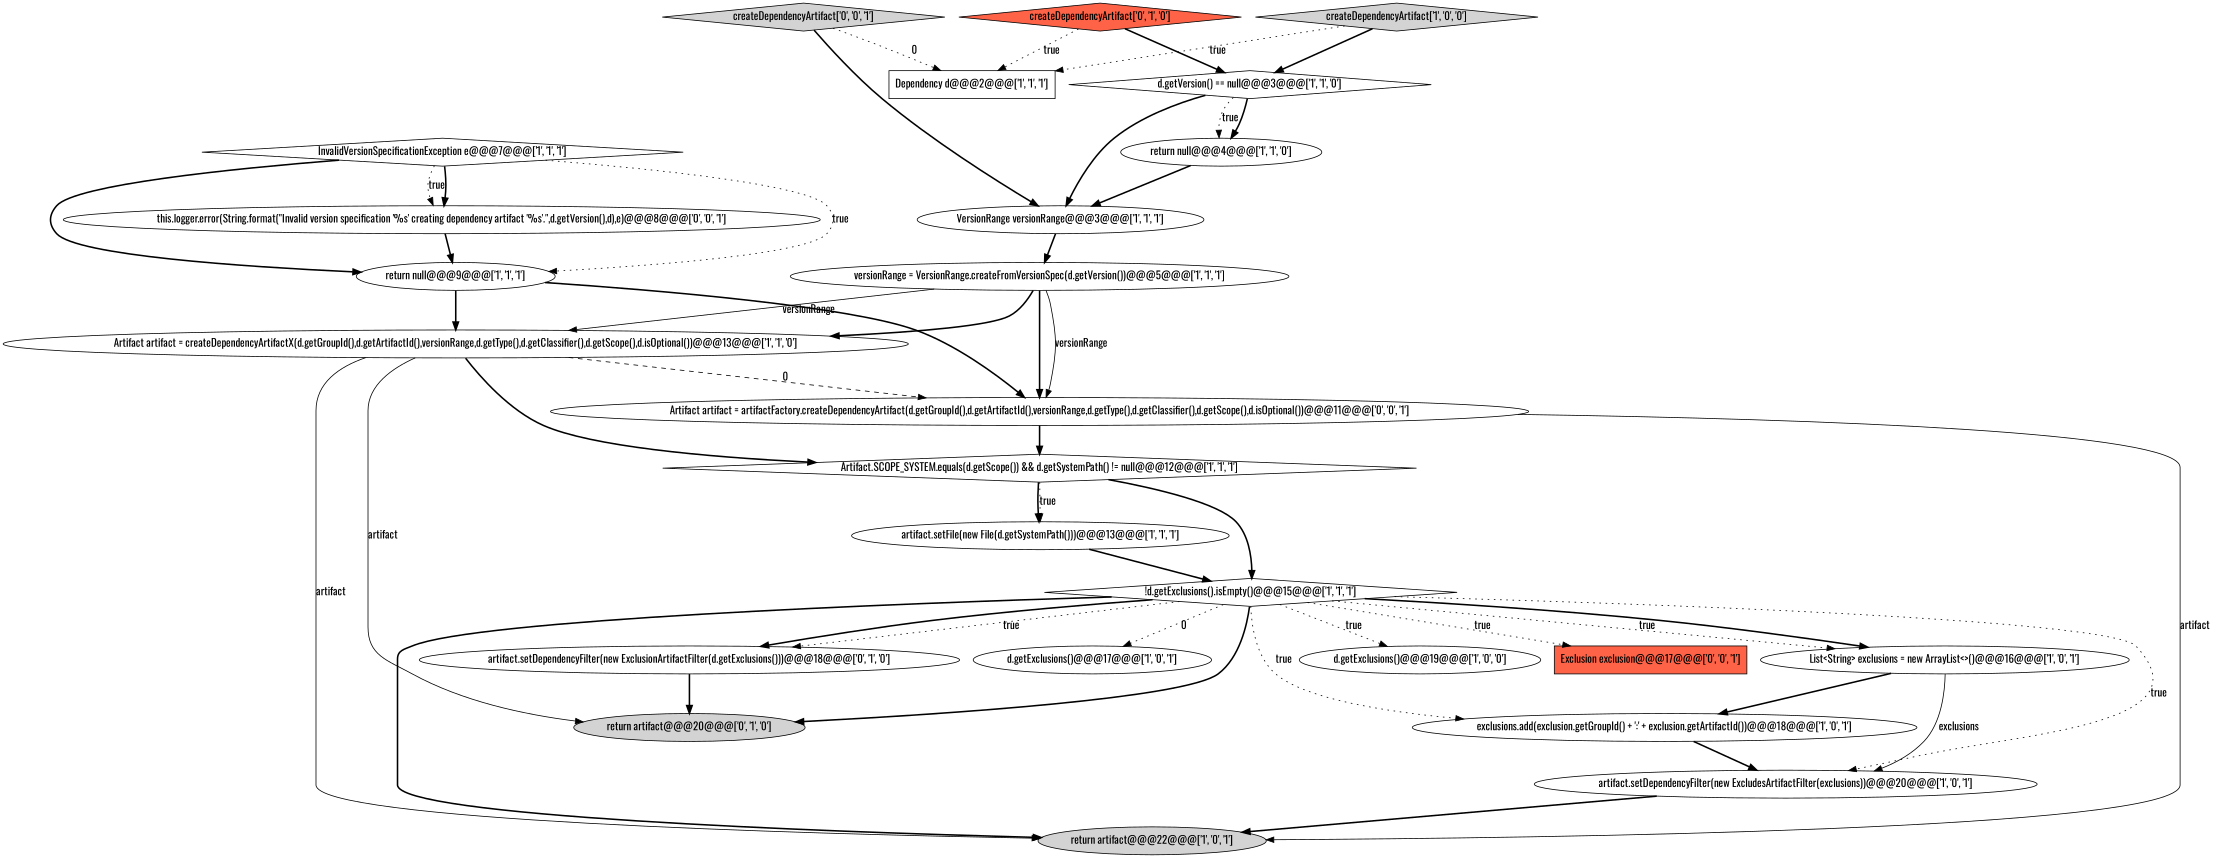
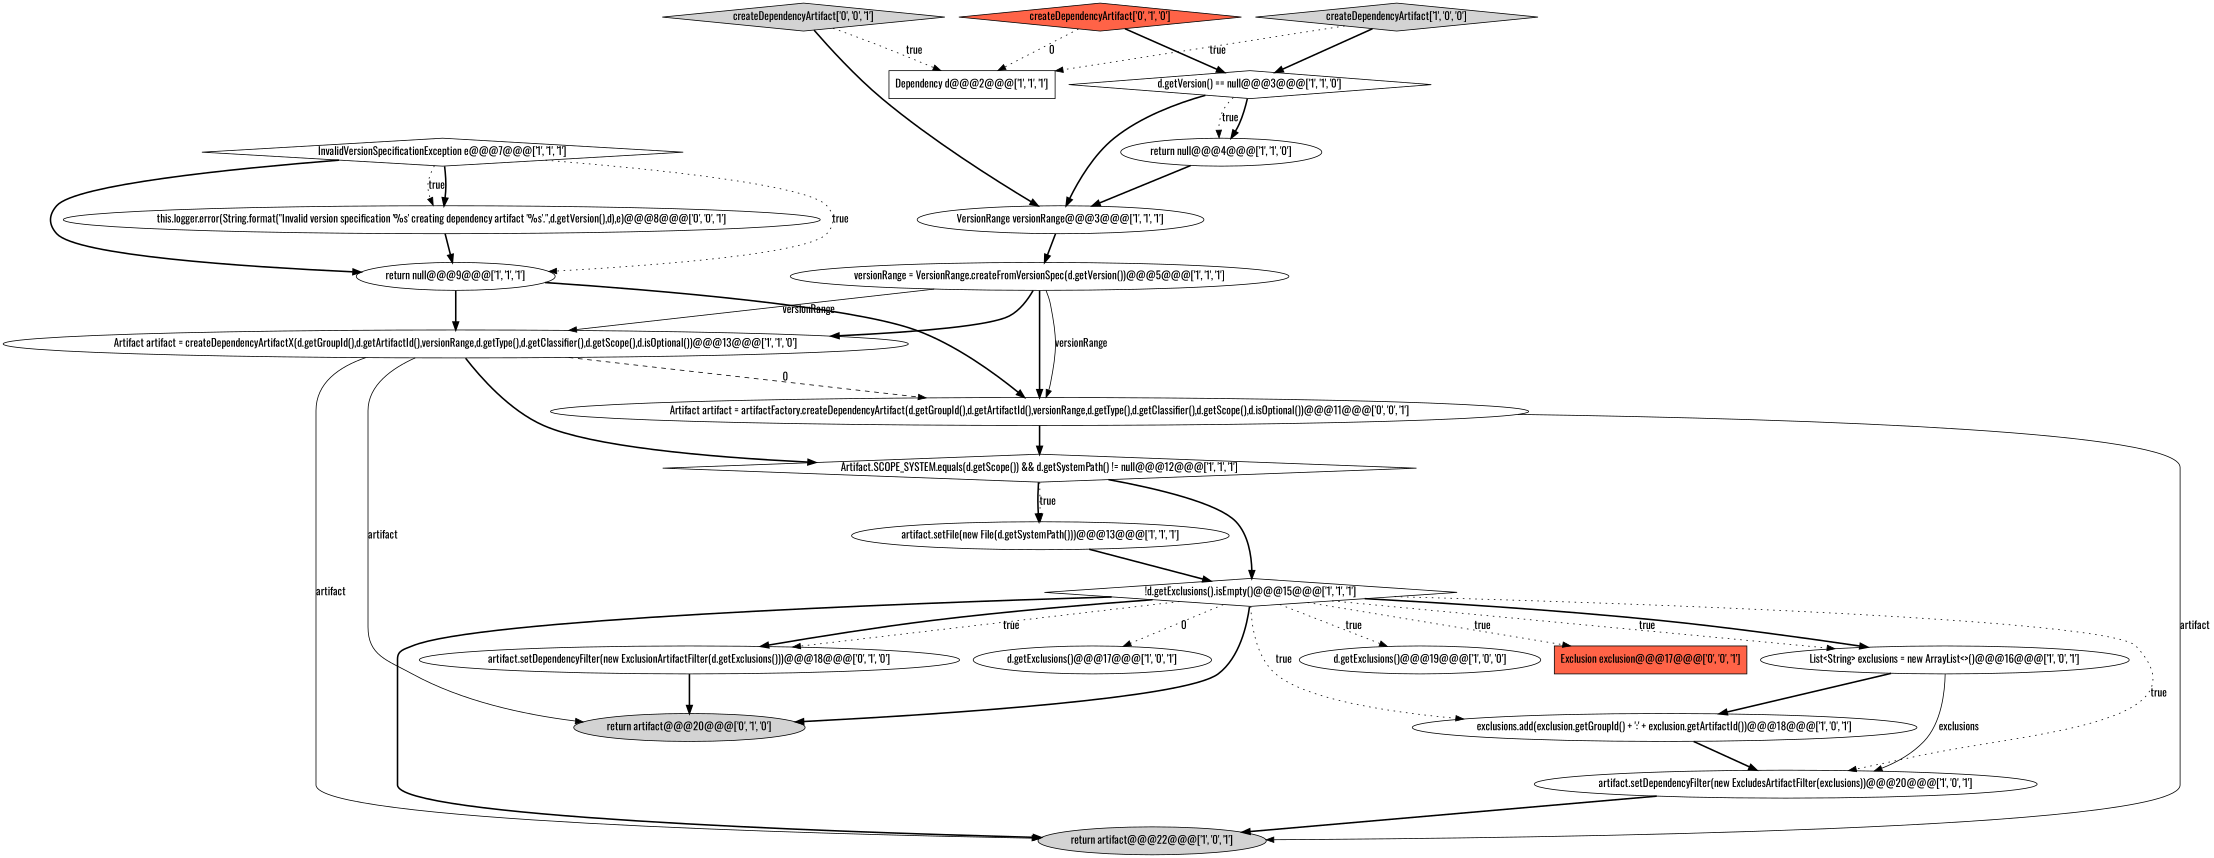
edge "createDependencyArtifact['0', '0', '1']" -> "Dependency d@@@2@@@['1', '1', '1']": label "0" -> "true"
edge "createDependencyArtifact['0', '1', '0']" -> "Dependency d@@@2@@@['1', '1', '1']": label "true" -> "0"
